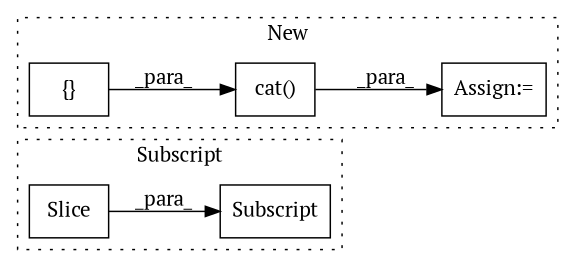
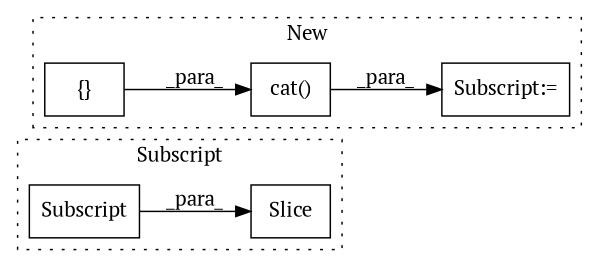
node "Assign:=": label "Assign:=" -> "Subscript:="
edge "Slice" -> "Subscript": reversed
